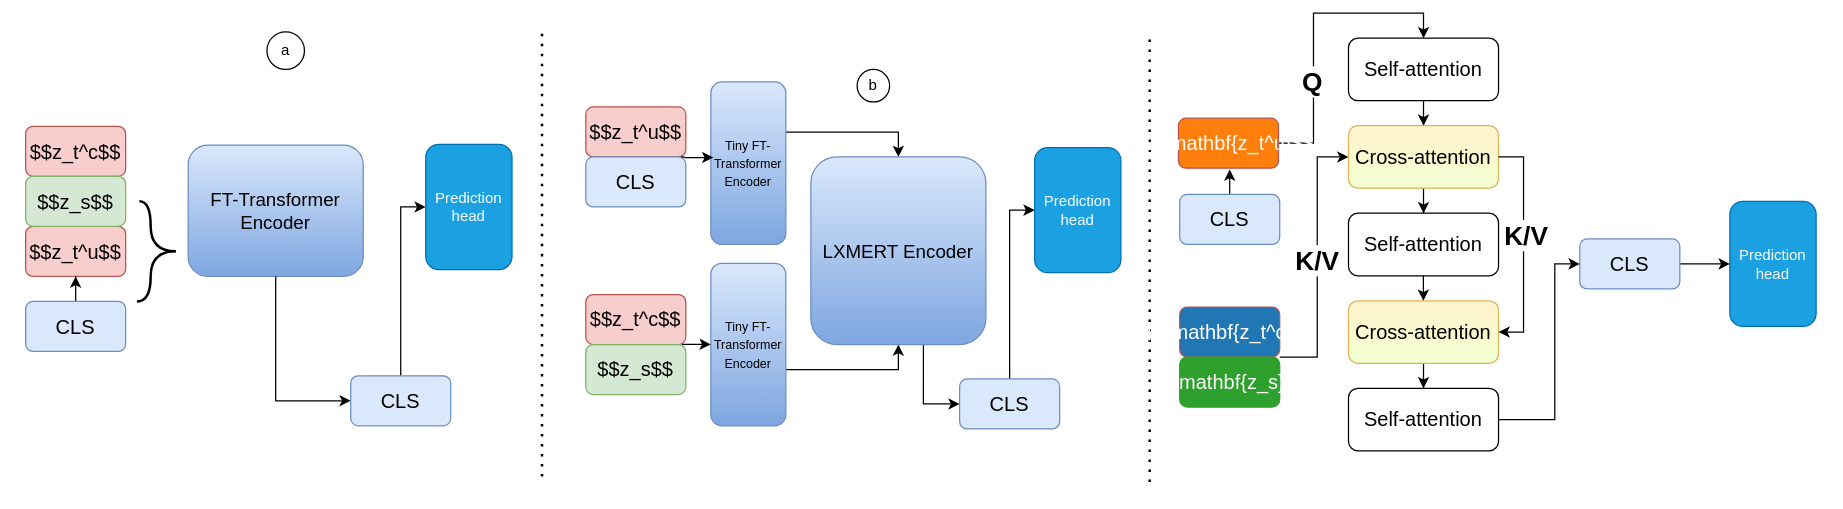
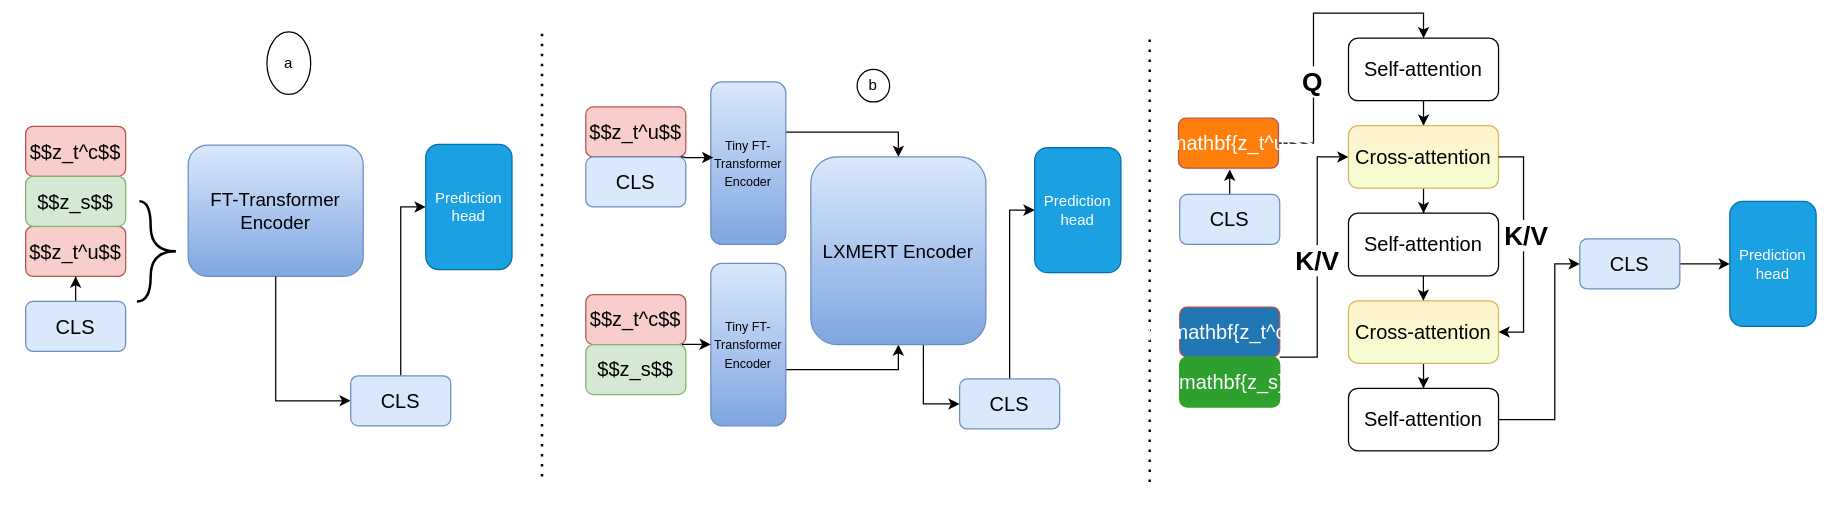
node "a": size 38x38 -> 44x63
